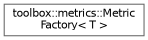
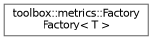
node "toolbox::metrics::Metric Factory< T >": label "toolbox::metrics::Metric Factory< T >" -> "toolbox::metrics::Factory Factory< T >"
